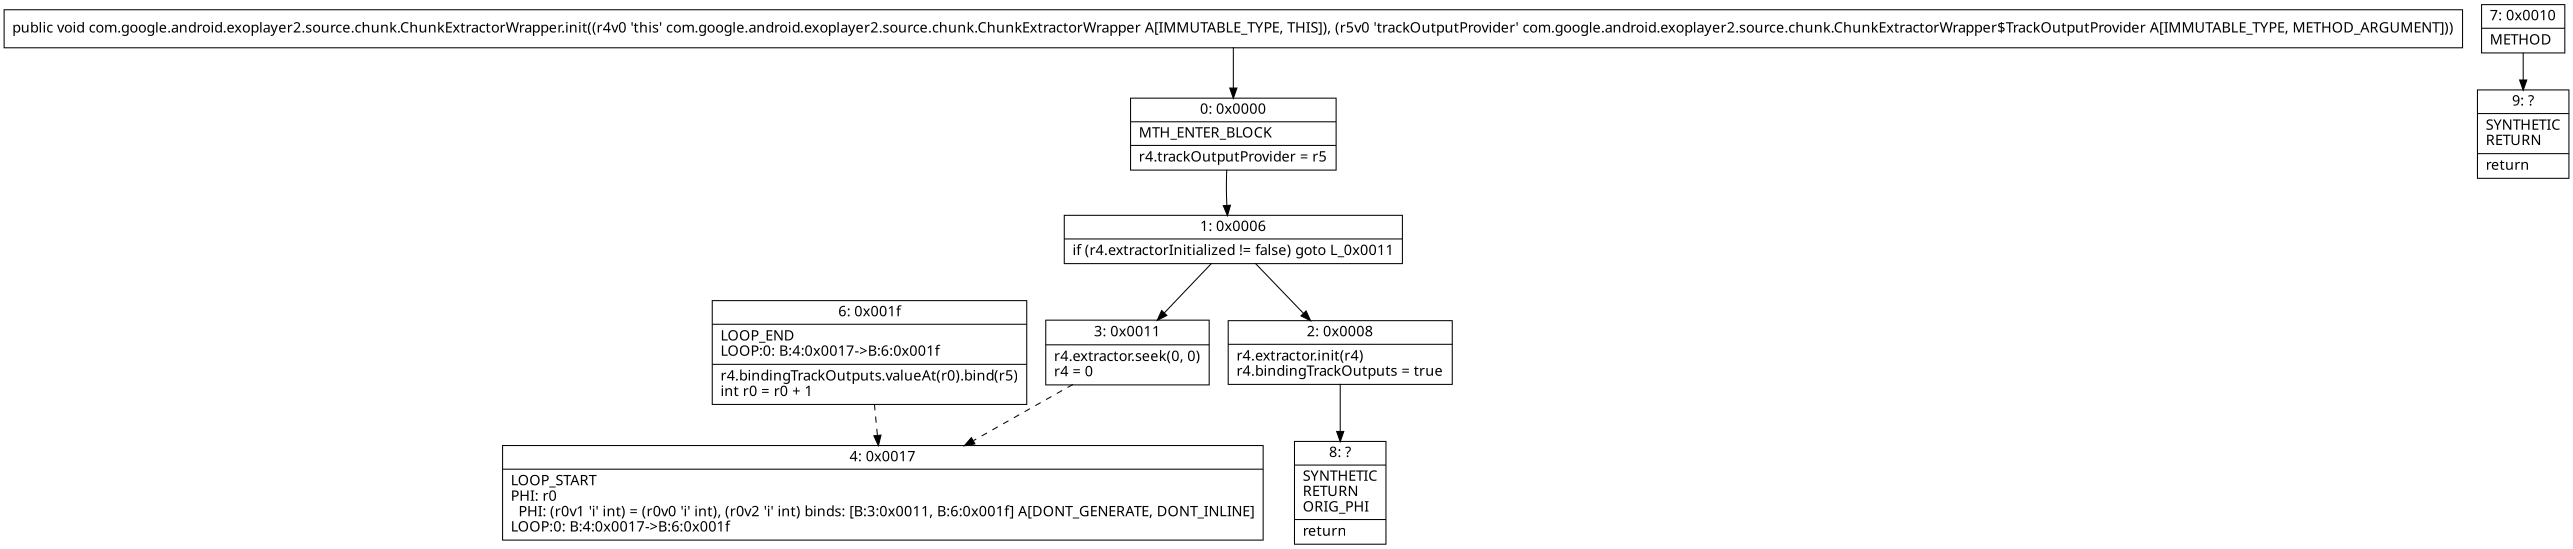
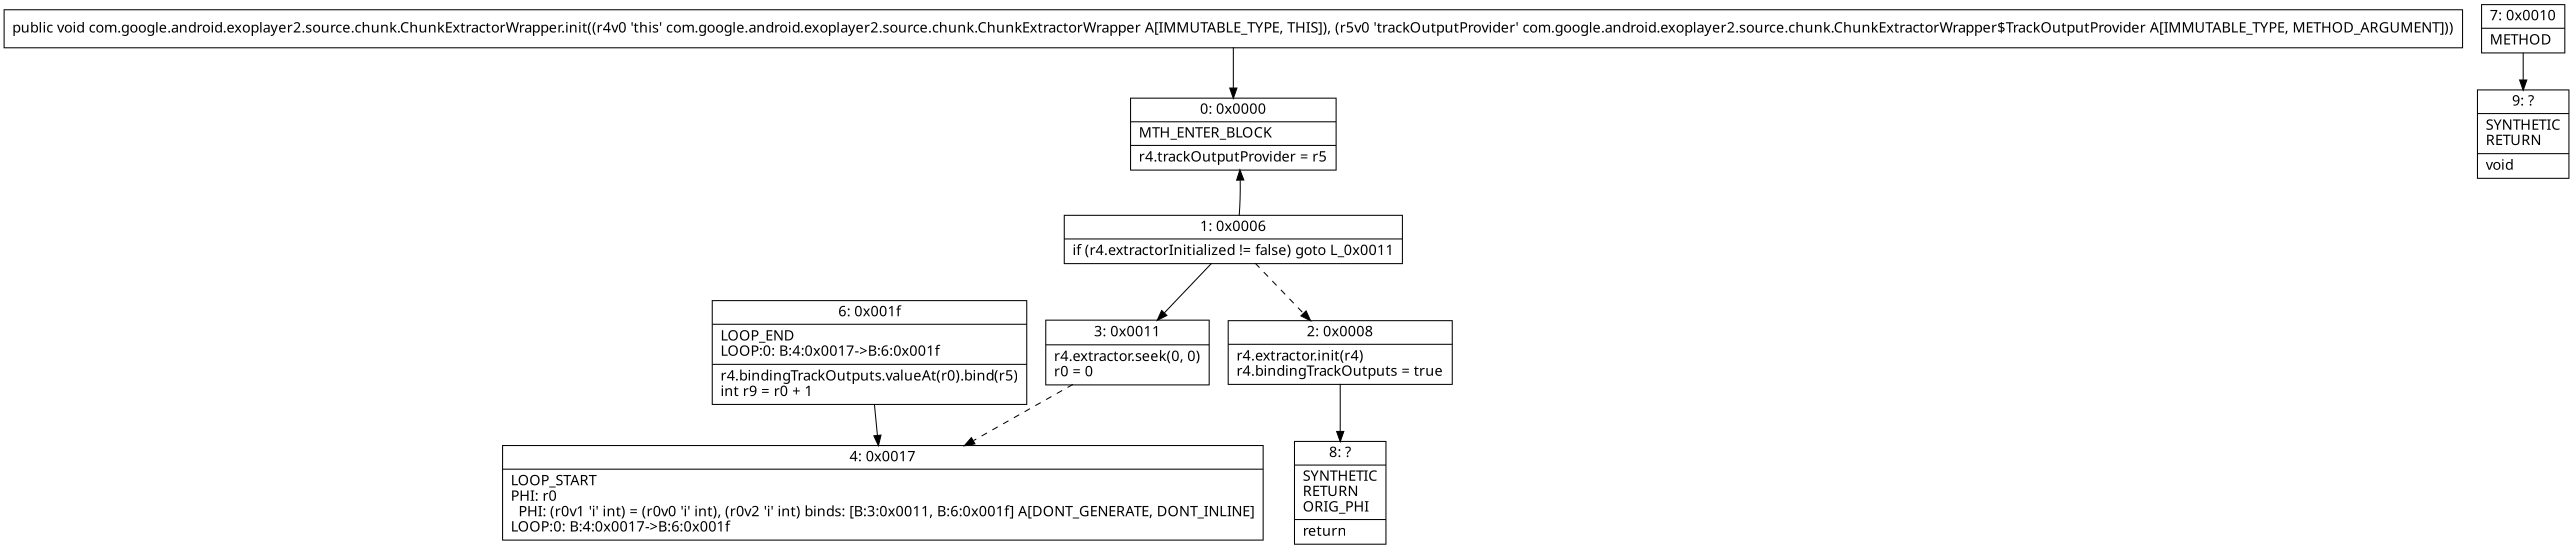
node "9: ?": text "return" -> "void"
edge "0: 0x0000" -> "1: 0x0006": reversed
edge "1: 0x0006" -> "2: 0x0008": style solid -> dashed
node "3: 0x0011": text "r4 = 0" -> "r0 = 0"
node "6: 0x001f": text "int r0 = r0 + 1" -> "int r9 = r0 + 1"
edge "6: 0x001f" -> "4: 0x0017": style dashed -> solid
